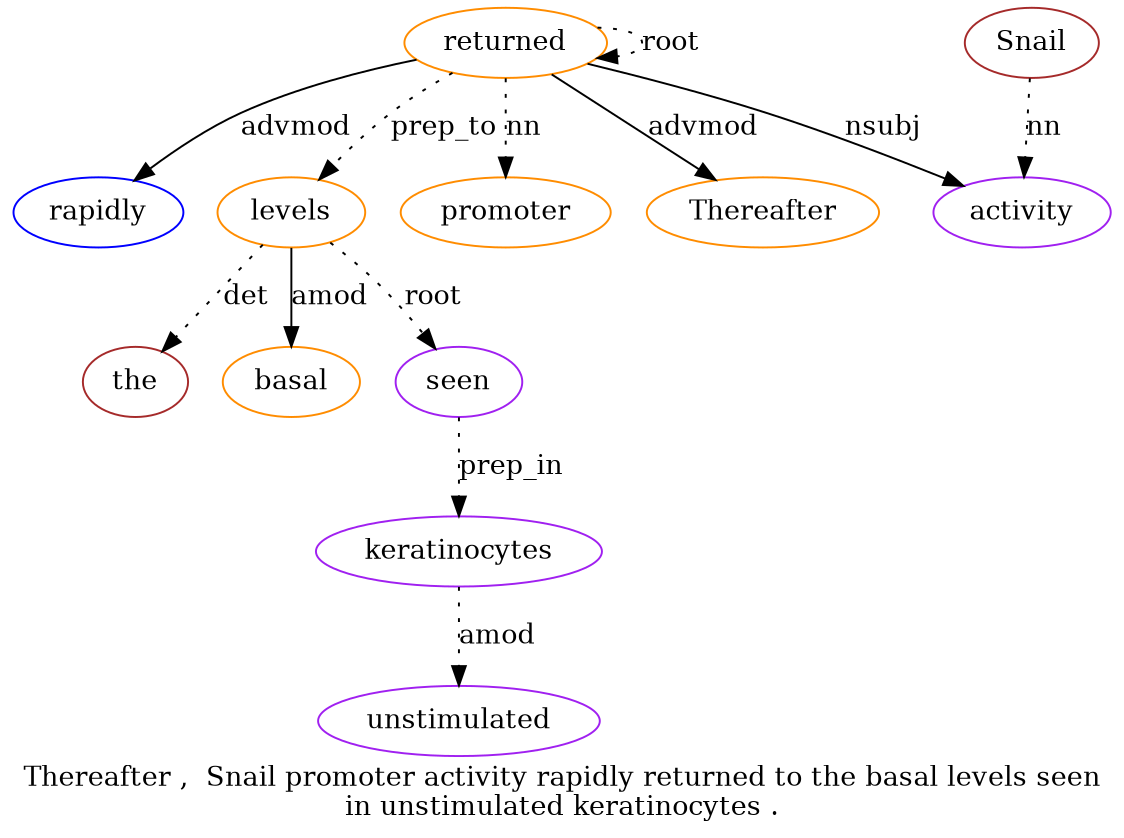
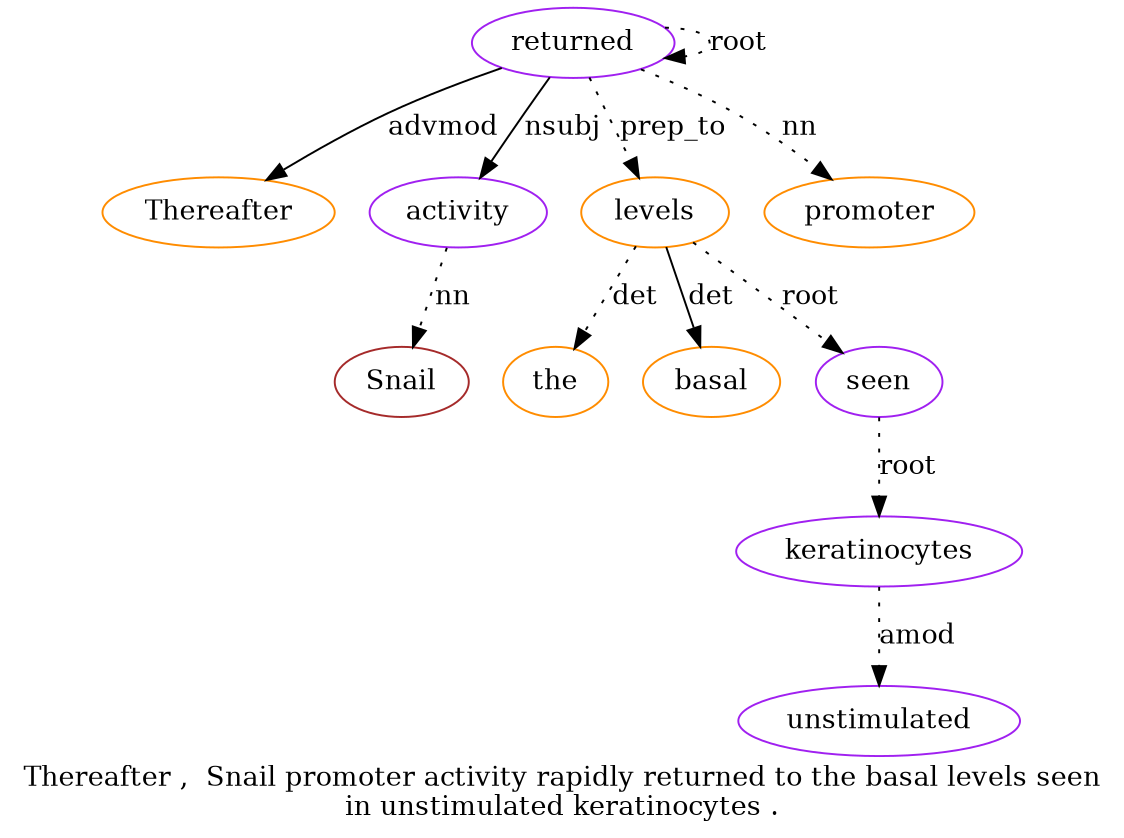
node "returned": color darkorange -> purple
edge "Snail" -> "activity": reversed
node "rapidly": removed
edge "levels" -> "basal": label "amod" -> "det"
node "the": color brown -> darkorange
edge "seen" -> "keratinocytes": label "prep_in" -> "root"
